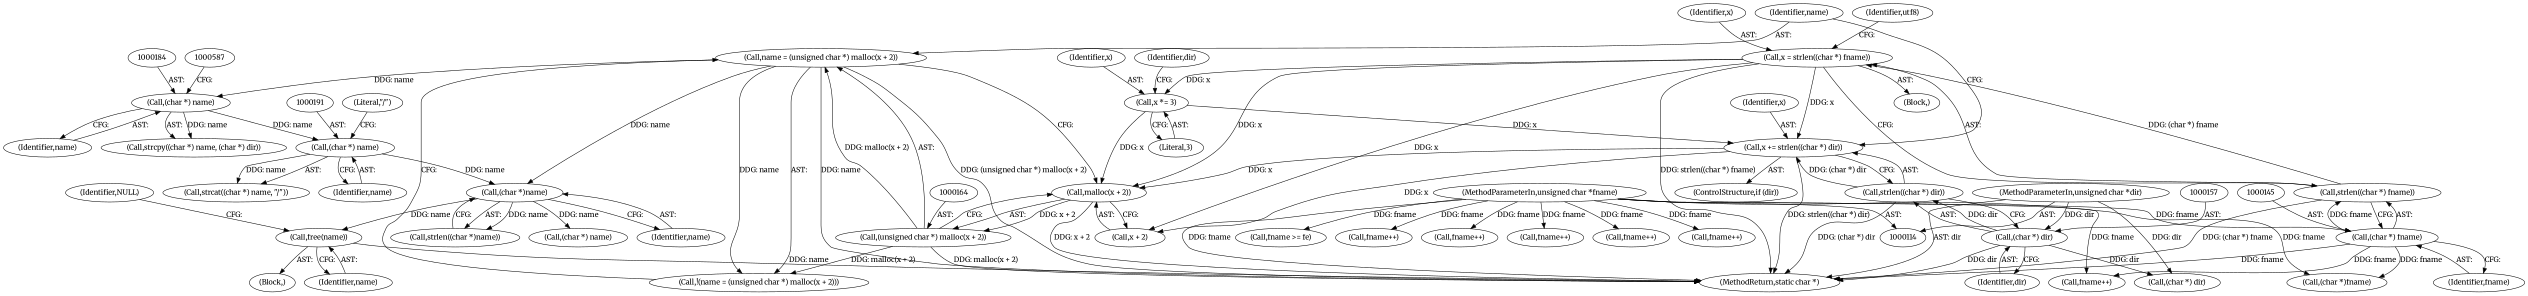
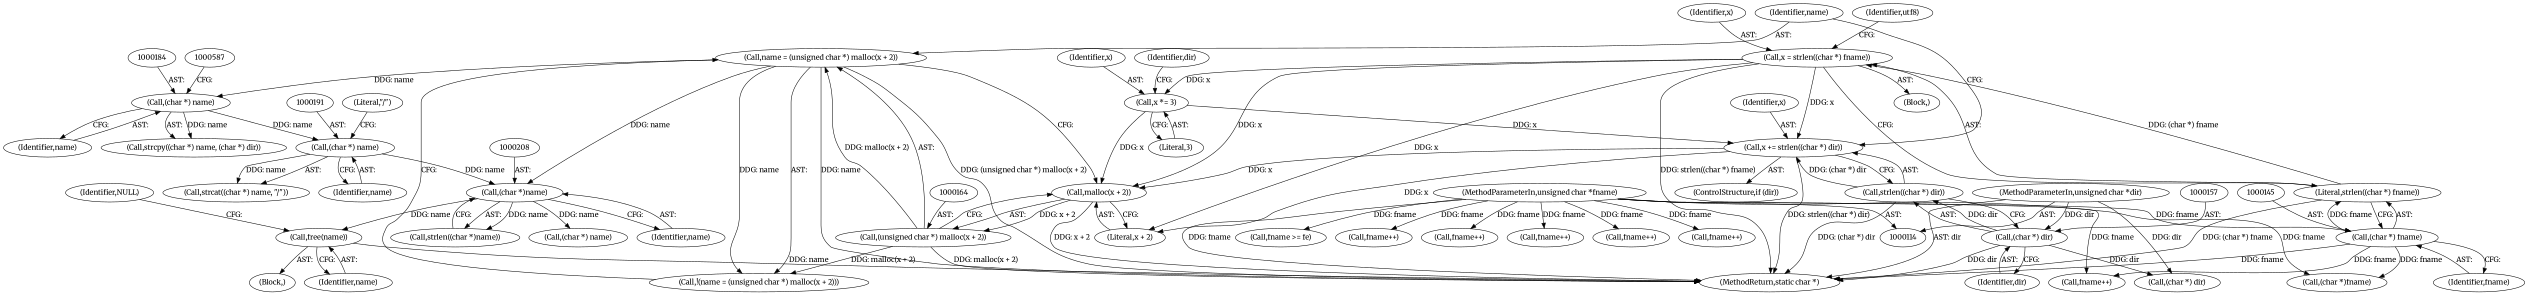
node "1000208": added
node "(Call,strlen((char *) fname))": label "(Call,strlen((char *) fname))" -> "(Literal,strlen((char *) fname))"
node "(Call,x + 2)": label "(Call,x + 2)" -> "(Literal,x + 2)"
